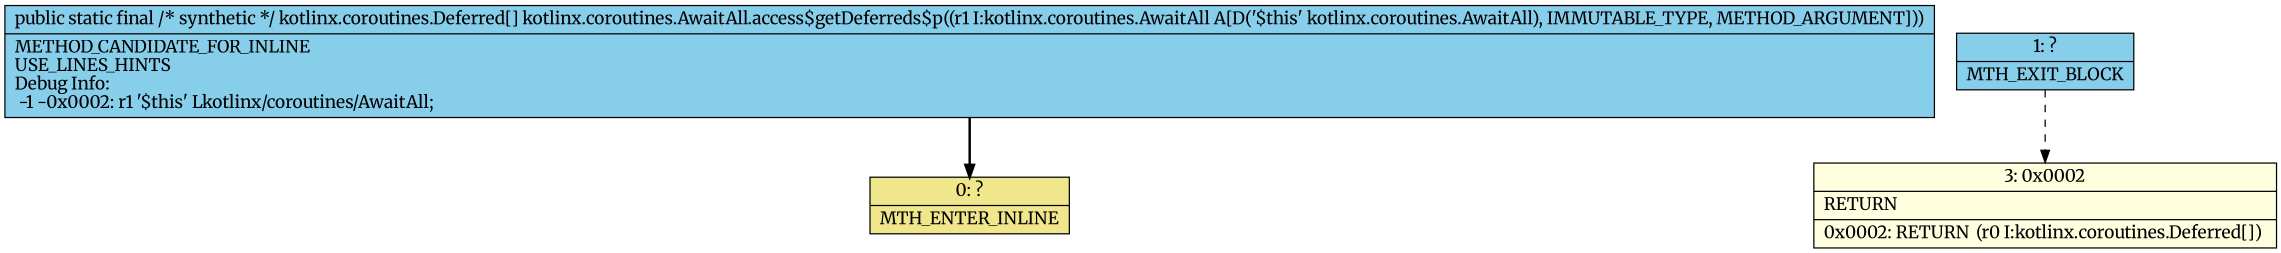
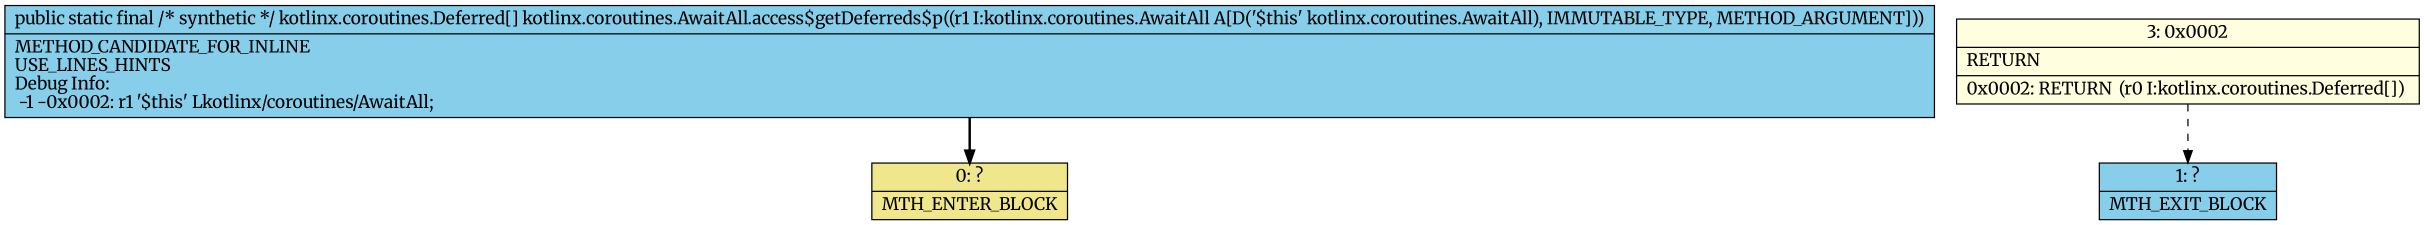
edge "1: ?" -> "3: 0x0002": reversed
node "0: ?": text "MTH_ENTER_INLINE" -> "MTH_ENTER_BLOCK"
